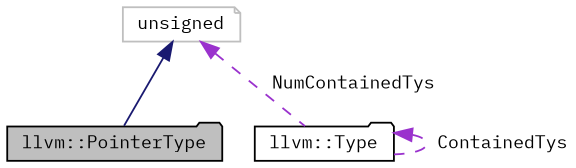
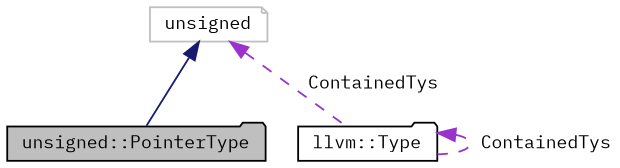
edge "llvm::Type" -> "unsigned": label " NumContainedTys" -> " ContainedTys"
node "llvm::PointerType": label "llvm::PointerType" -> "unsigned::PointerType"
